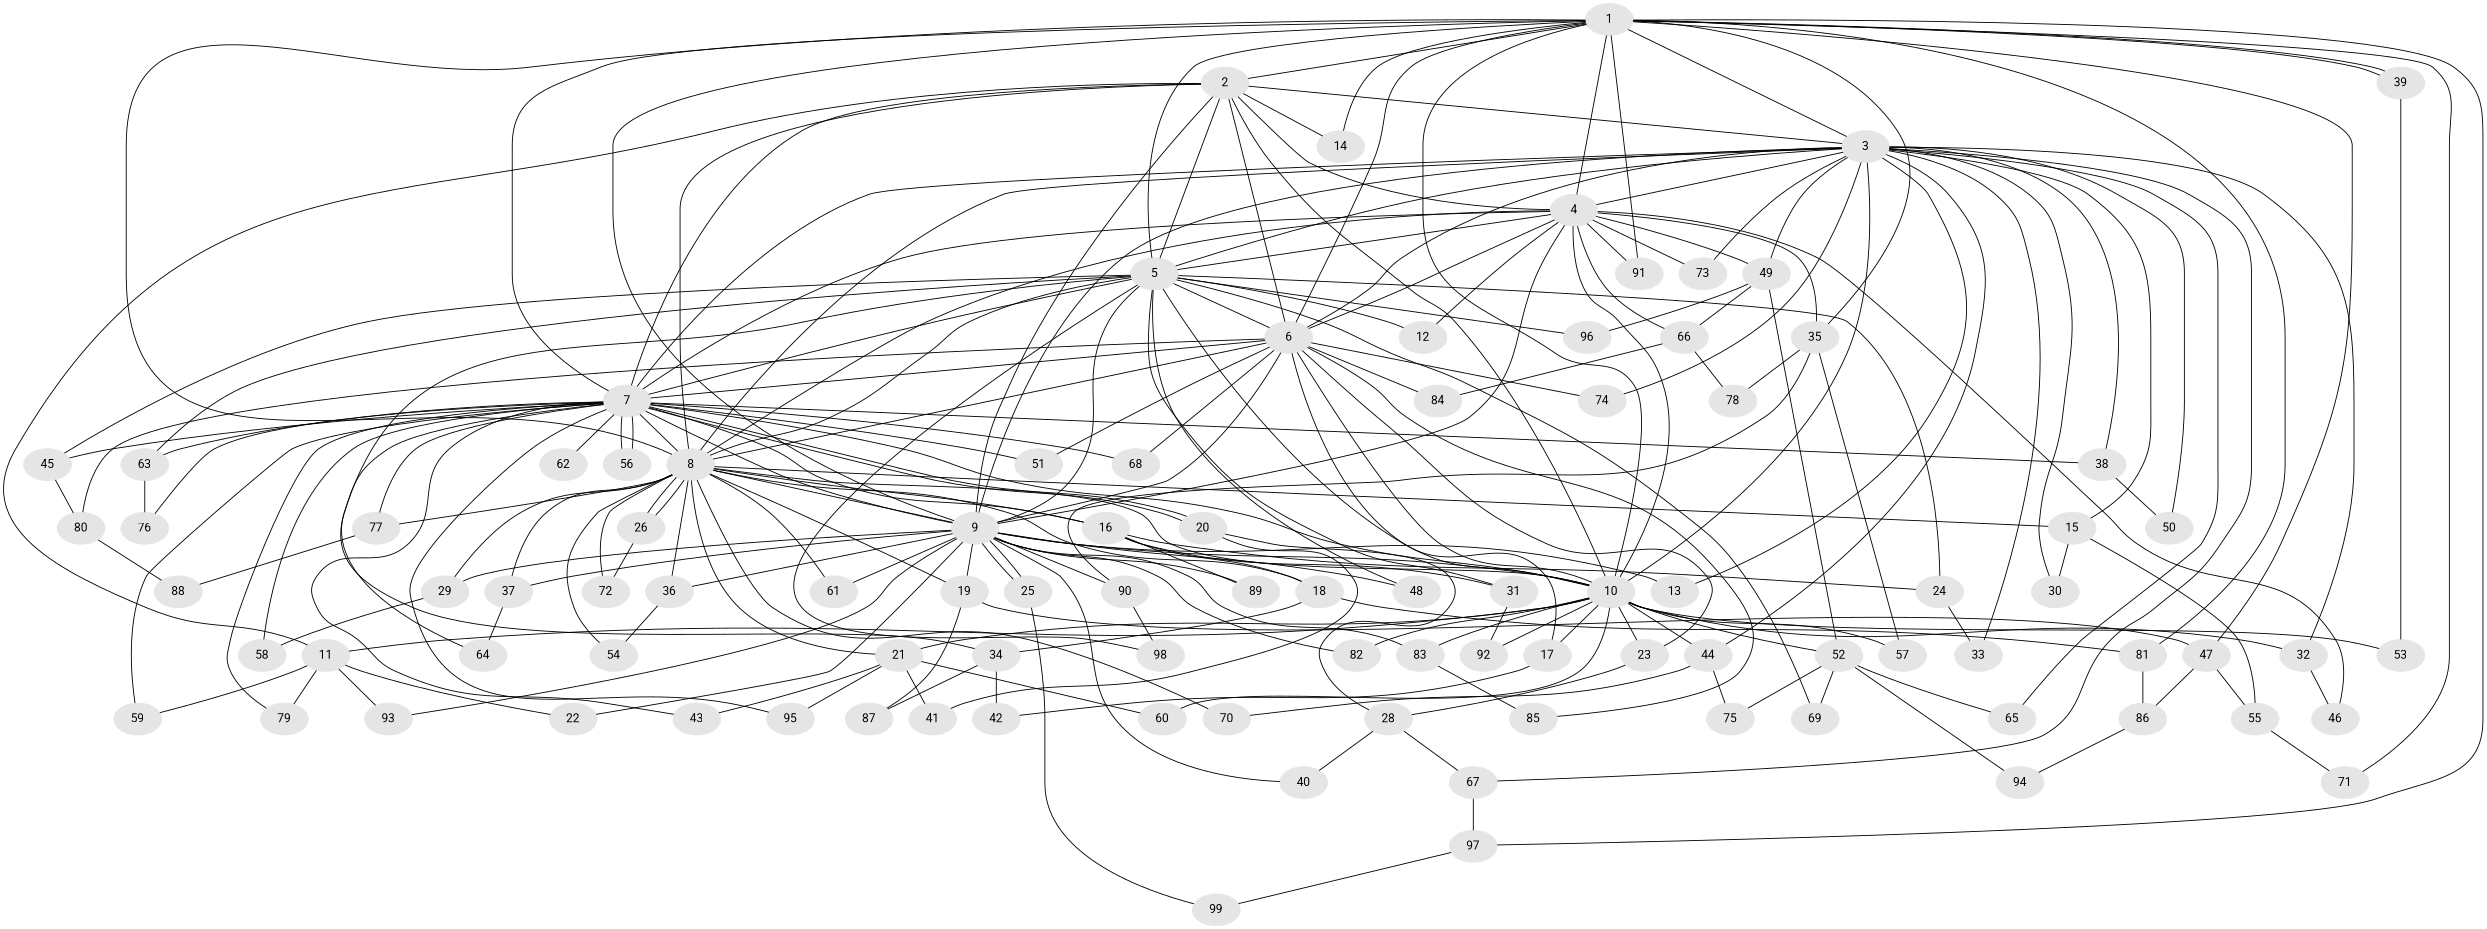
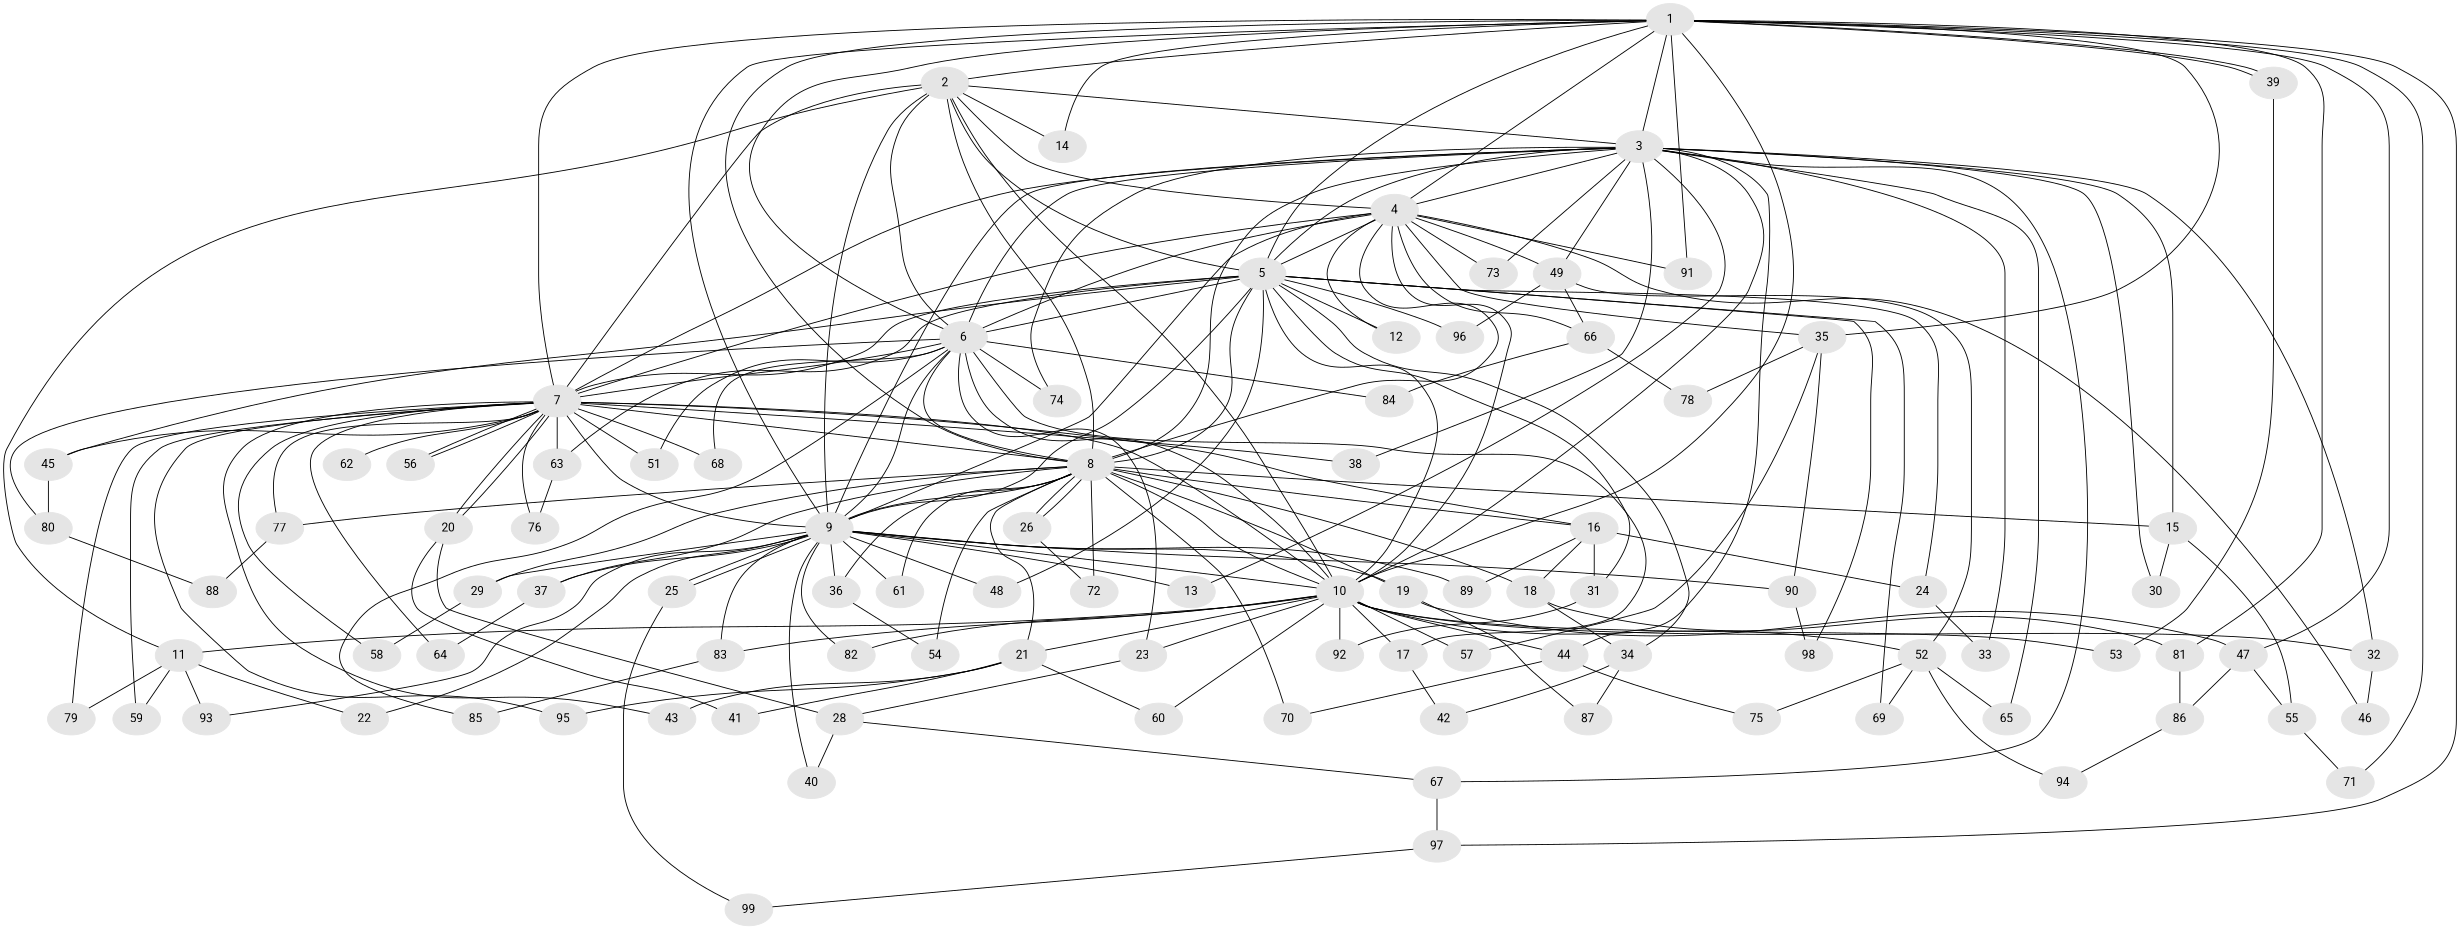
node "50": removed
